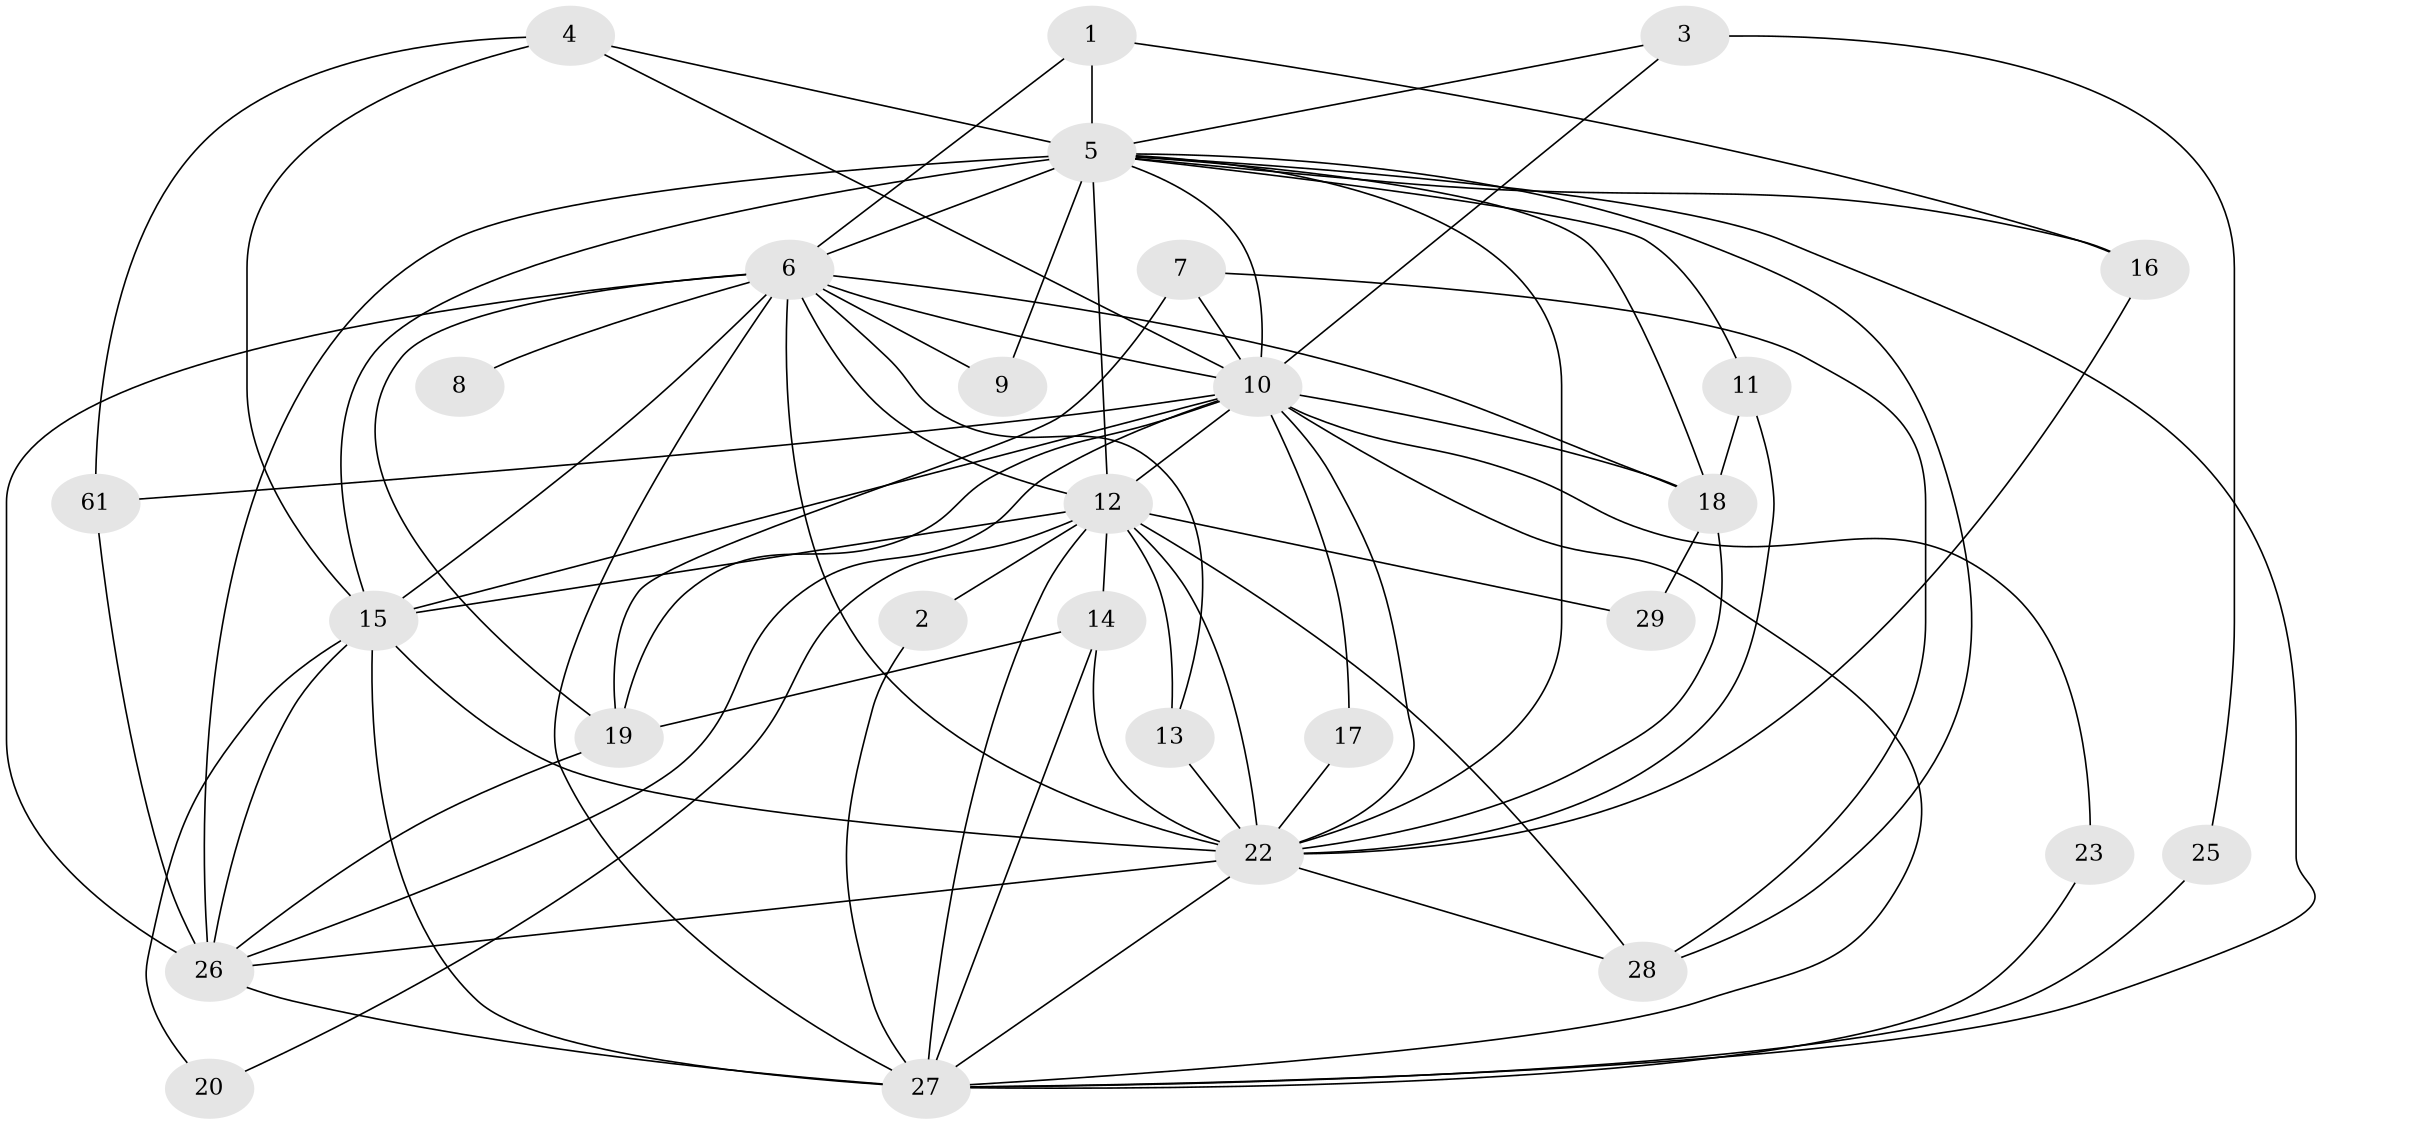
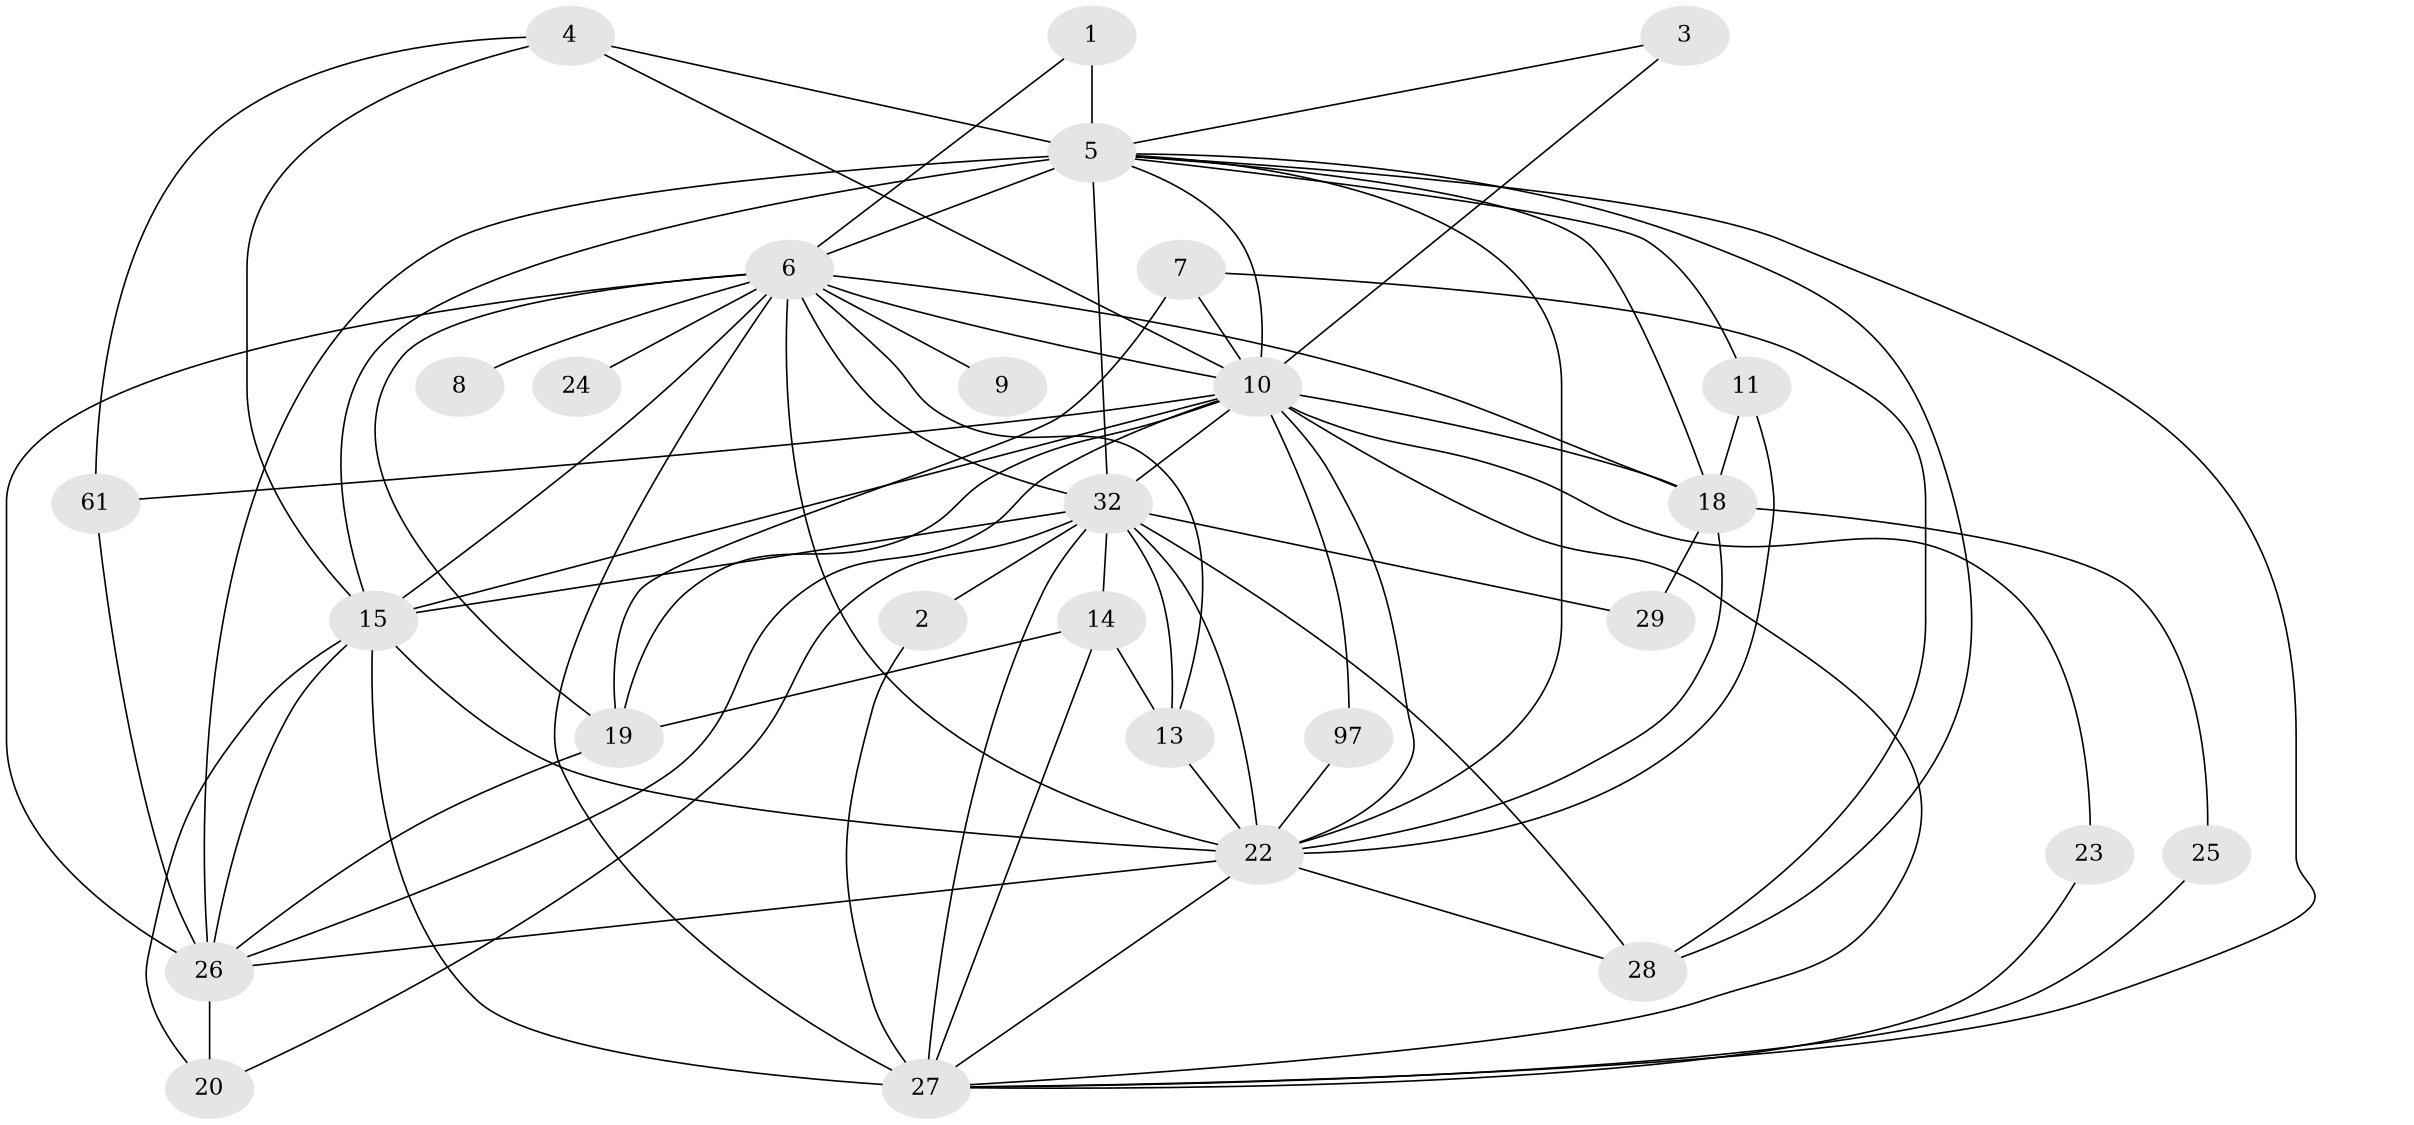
edge "3" -- "25": now "18" -- "25"
edge "5" -- "9": removed
node "16": removed
node "24": added
node "12": label "12" -> "32"
node "17": label "17" -> "97"
edge "14" -- "22": now "14" -- "13"
edge "26" -- "27": now "26" -- "20"
